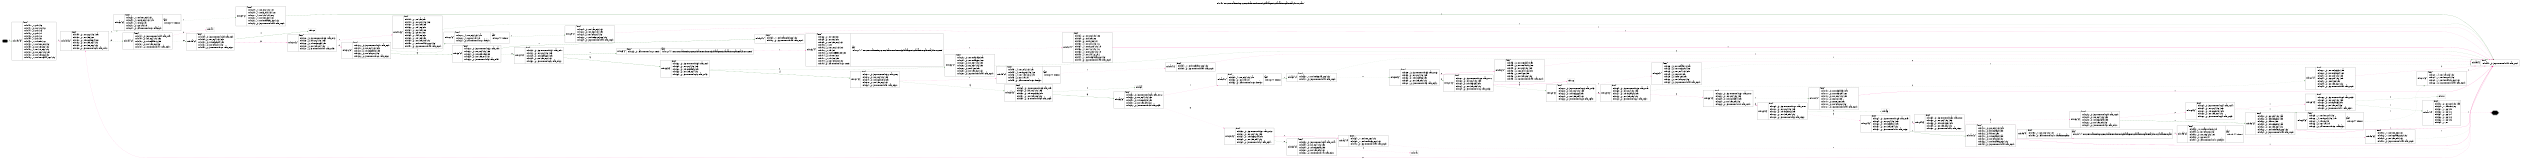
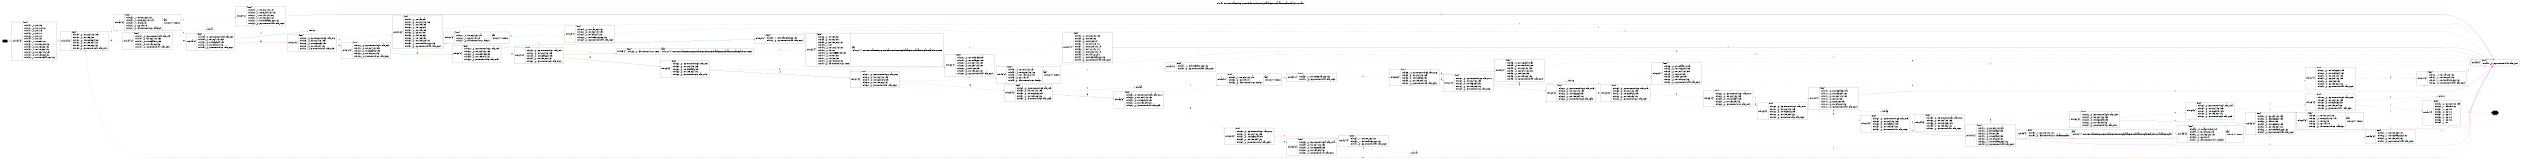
edge "0x401887 [27]" -> "0x401a9d [5]": now "0x401887 [27]" -> "0x401870 [23]"
